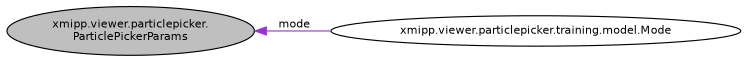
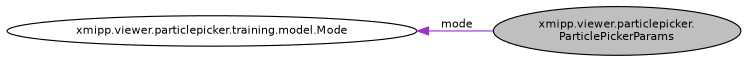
edge "xmipp.viewer.particlepicker.training.model.Mode" -> "xmipp.viewer.particlepicker. ParticlePickerParams": reversed
